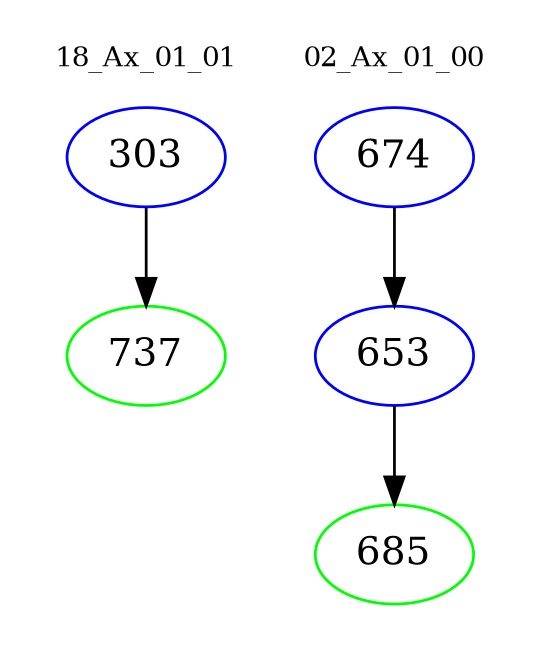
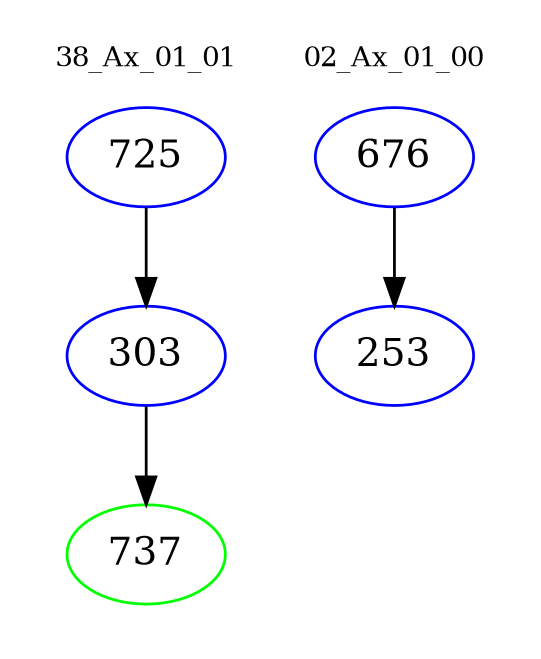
cluster "18_Ax_01_01": label "18_Ax_01_01" -> "38_Ax_01_01"
node "725": added
node "674": label "674" -> "676"
node "653": label "653" -> "253"
node "685": removed
